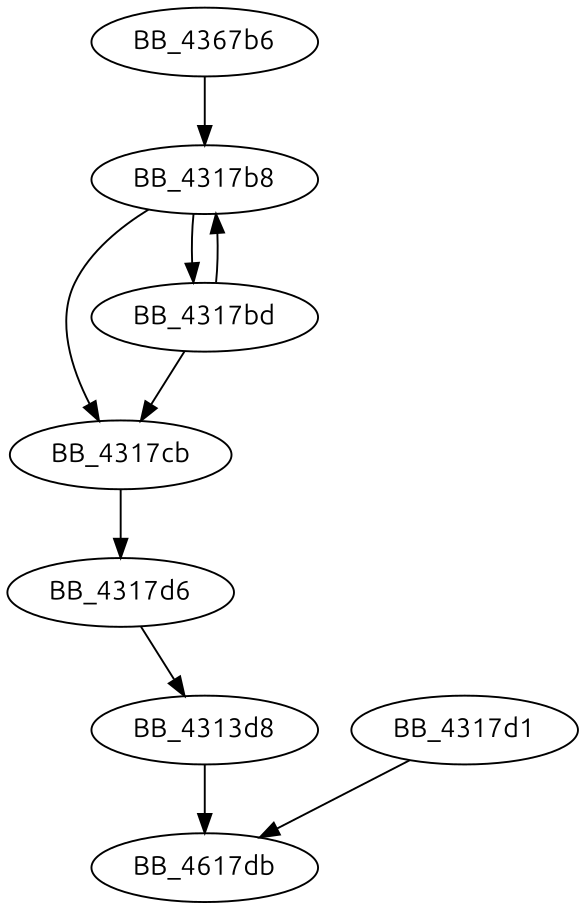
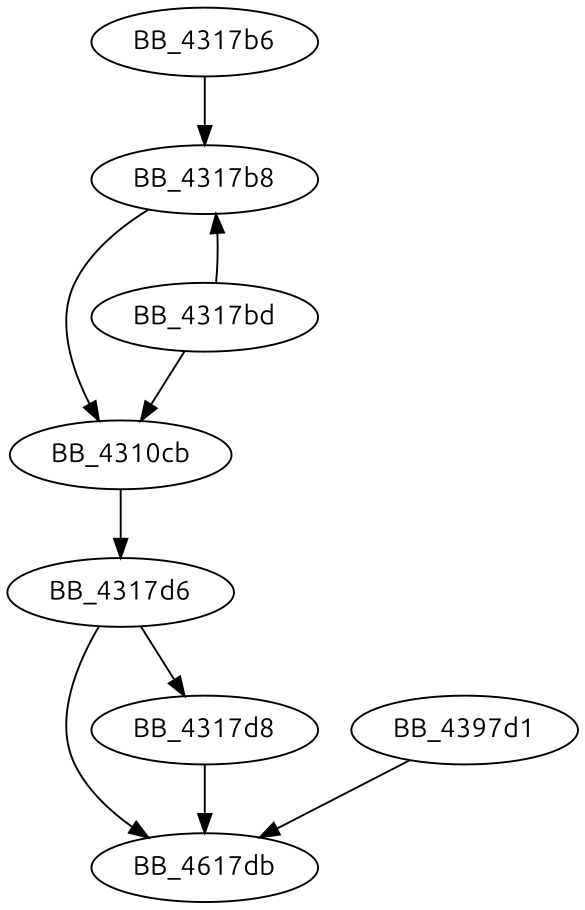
node "BB_4367b6": label "BB_4367b6" -> "BB_4317b6"
edge "BB_4317b8" -> "BB_4317bd": removed
node "BB_4317cb": label "BB_4317cb" -> "BB_4310cb"
node "BB_4313d8": label "BB_4313d8" -> "BB_4317d8"
node "BB_4317d1": label "BB_4317d1" -> "BB_4397d1"
edge "BB_4317d6" -> "BB_4617db": added
